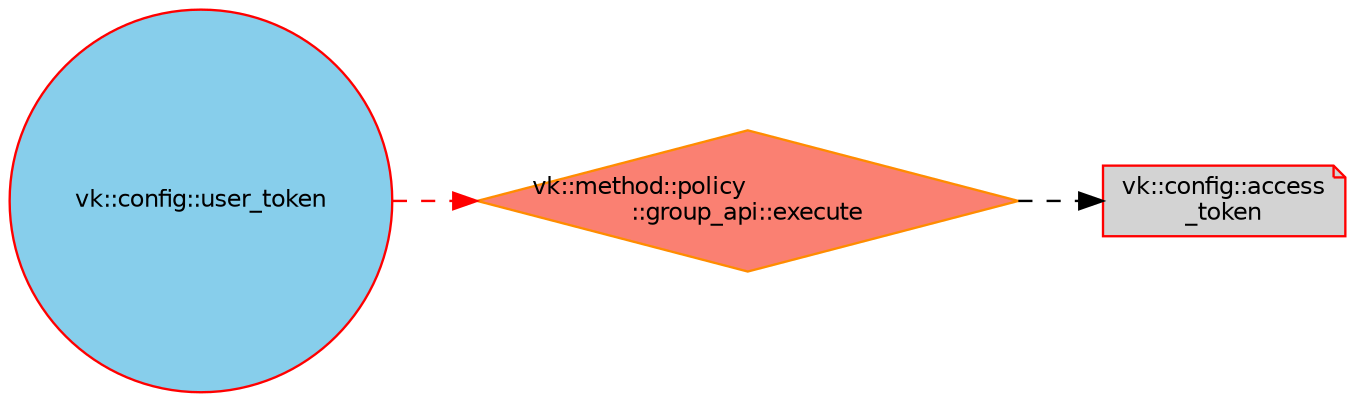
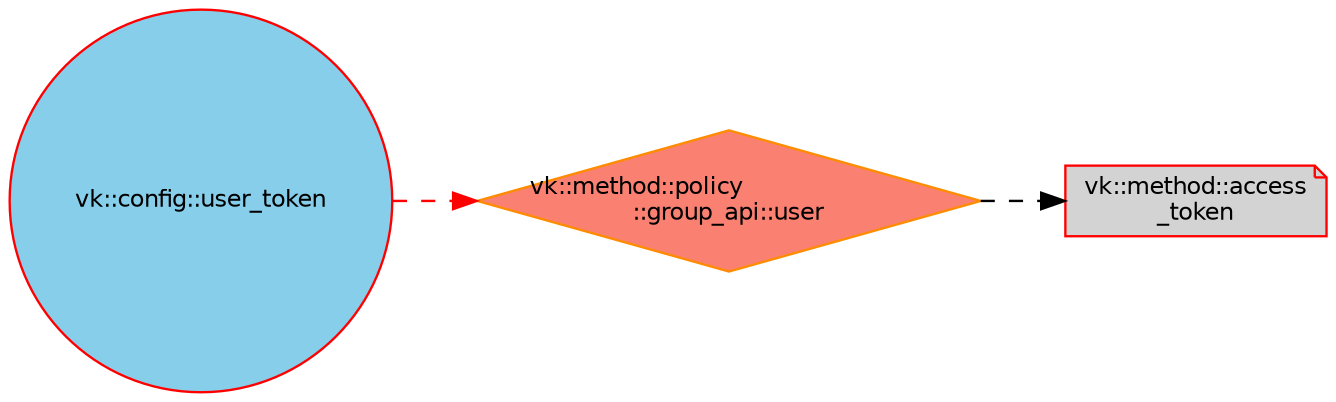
node "vk::method::policy ::group_api::execute": label "vk::method::policy ::group_api::execute" -> "vk::method::policy ::group_api::user"
node "vk::config::access _token": label "vk::config::access _token" -> "vk::method::access _token"
